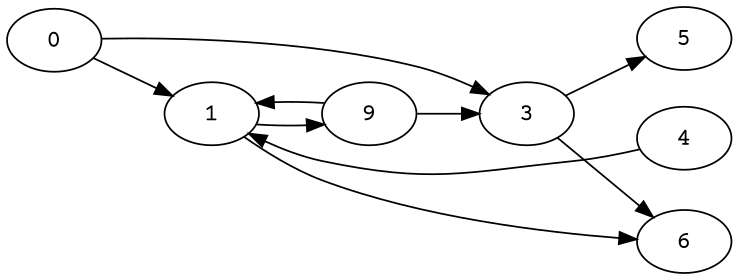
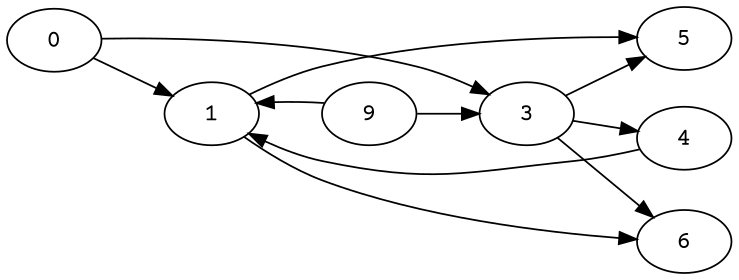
edge "1" -> "9": now "1" -> "5"
edge "3" -> "4": added
